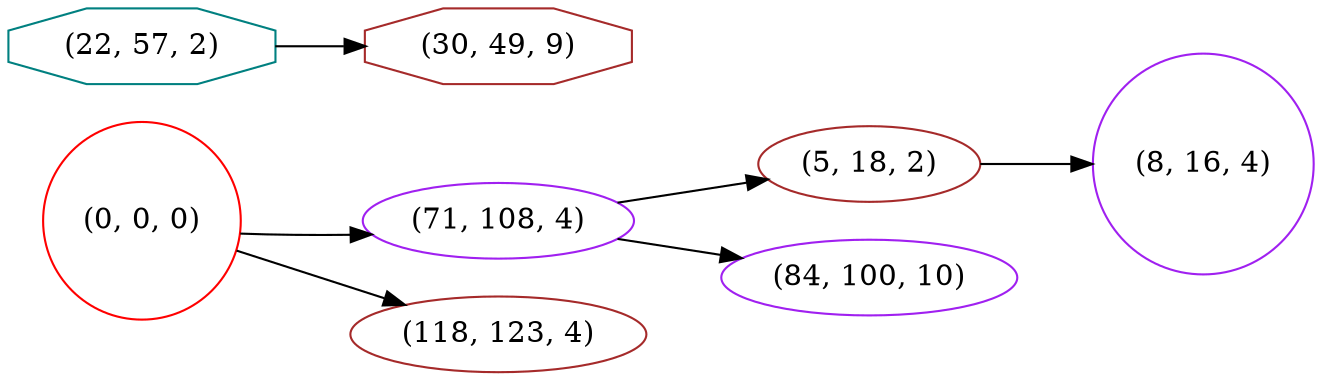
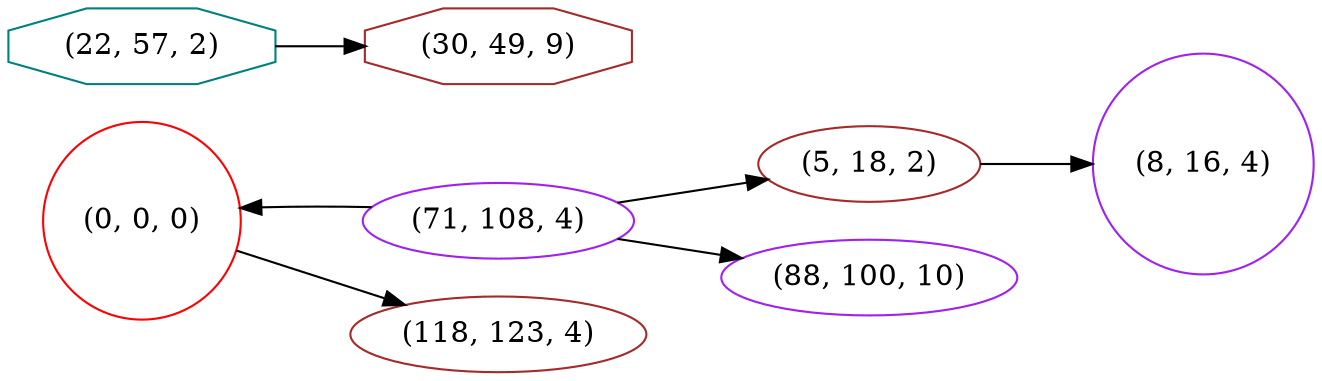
edge "(0, 0, 0)" -> "(71, 108, 4)": reversed
node "(84, 100, 10)": label "(84, 100, 10)" -> "(88, 100, 10)"
